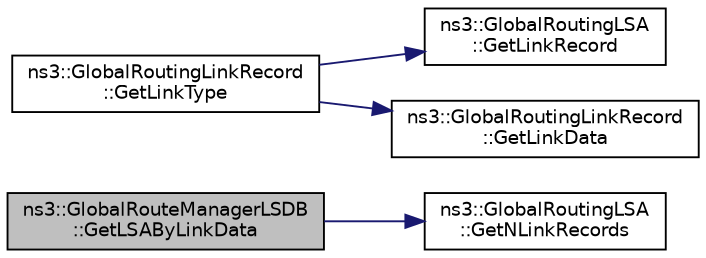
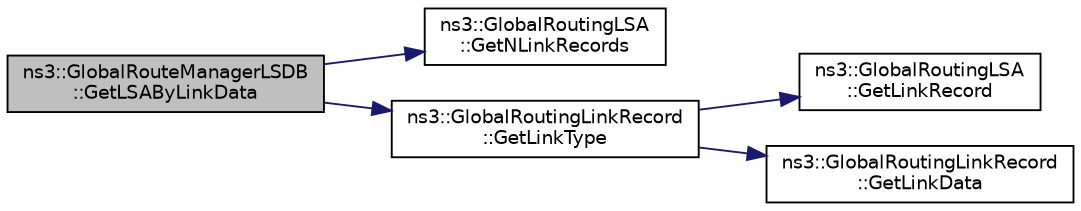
edge "ns3::GlobalRouteManagerLSDB ::GetLSAByLinkData" -> "ns3::GlobalRoutingLinkRecord ::GetLinkType": added
